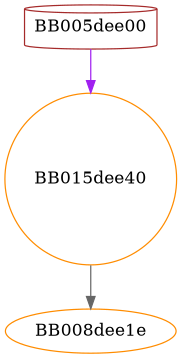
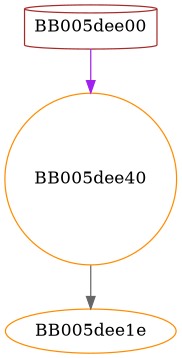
node "BB015dee40": label "BB015dee40" -> "BB005dee40"
node "BB008dee1e": label "BB008dee1e" -> "BB005dee1e"
